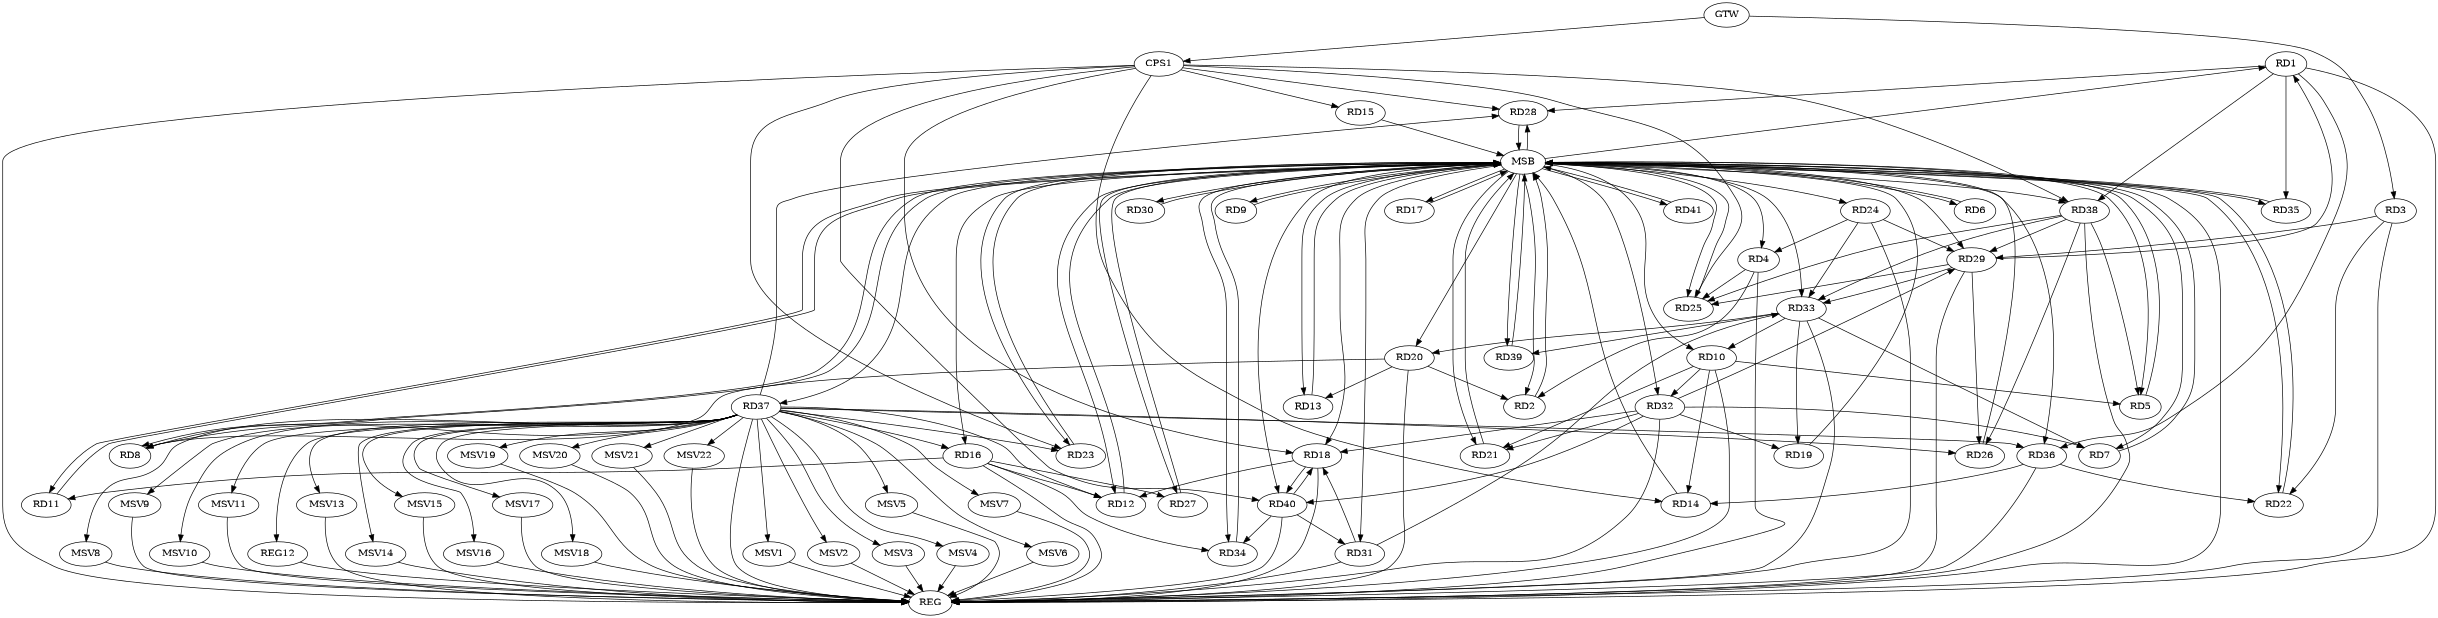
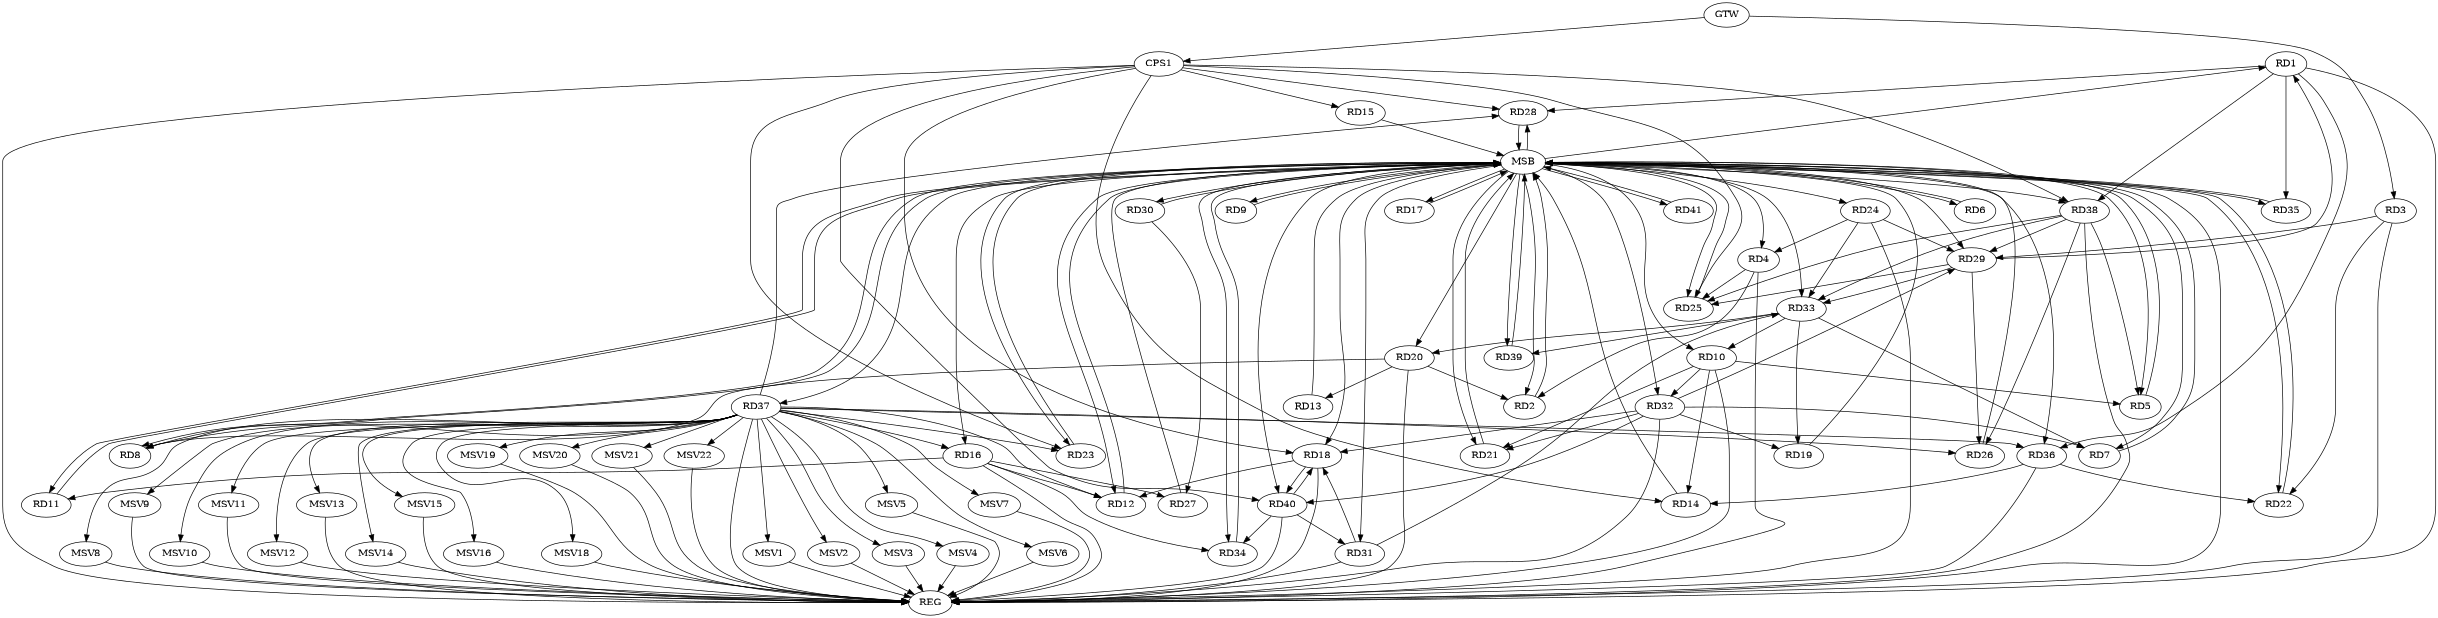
edge "MSB" -> "RD13": removed
edge "MSB" -> "RD27": now "RD30" -> "RD27"
node "MSV17": removed
node "REG12": label "REG12" -> "MSV12"
edge "RD33" -> "REG": removed
edge "RD29" -> "REG": removed
